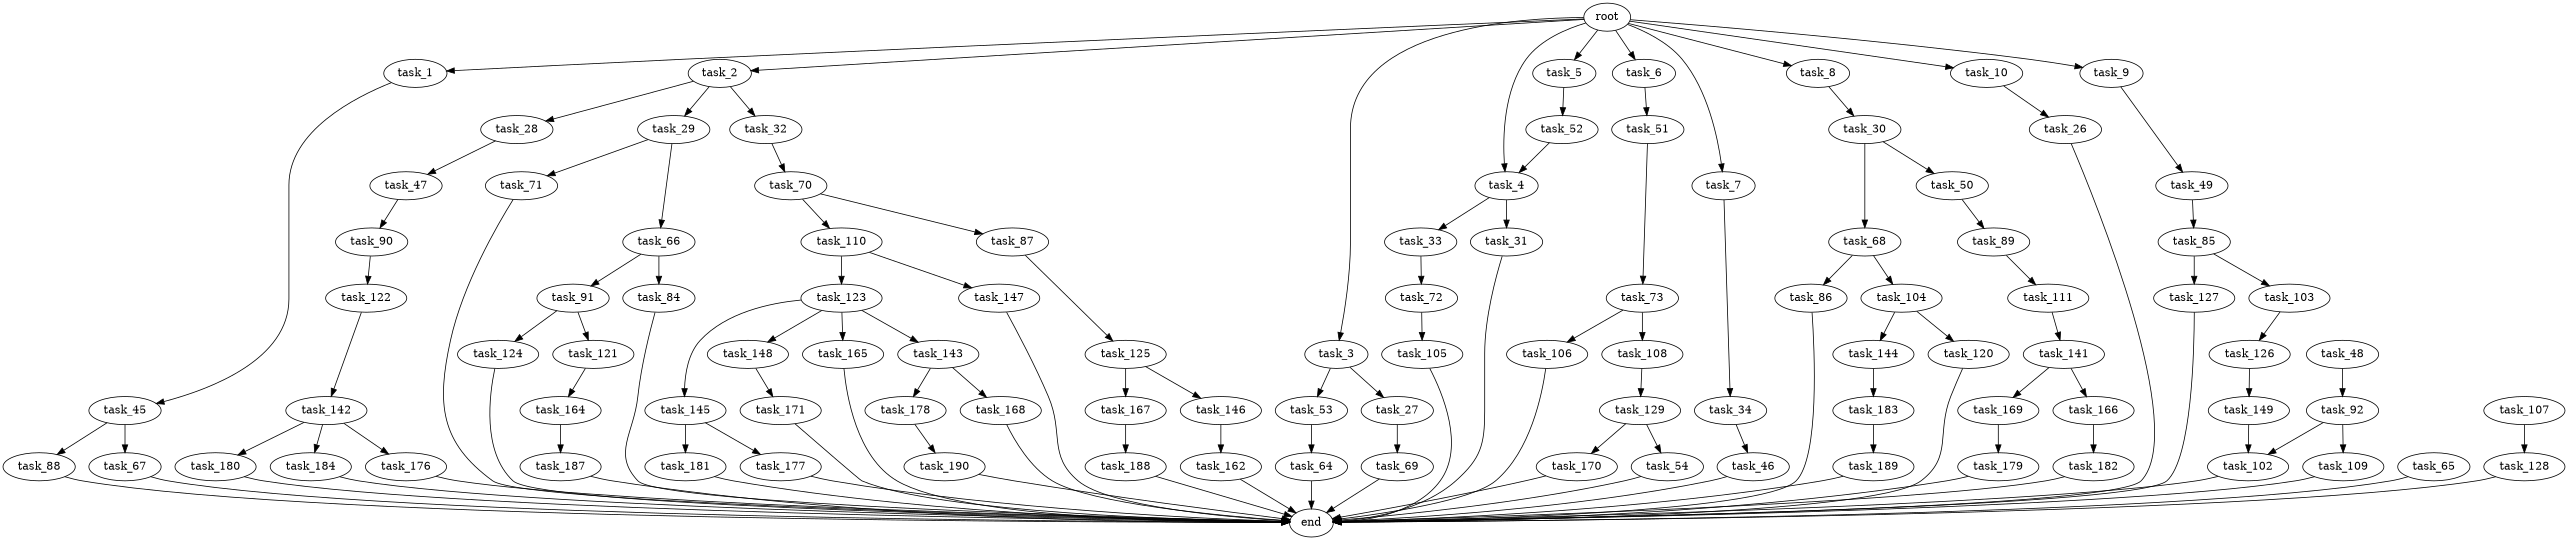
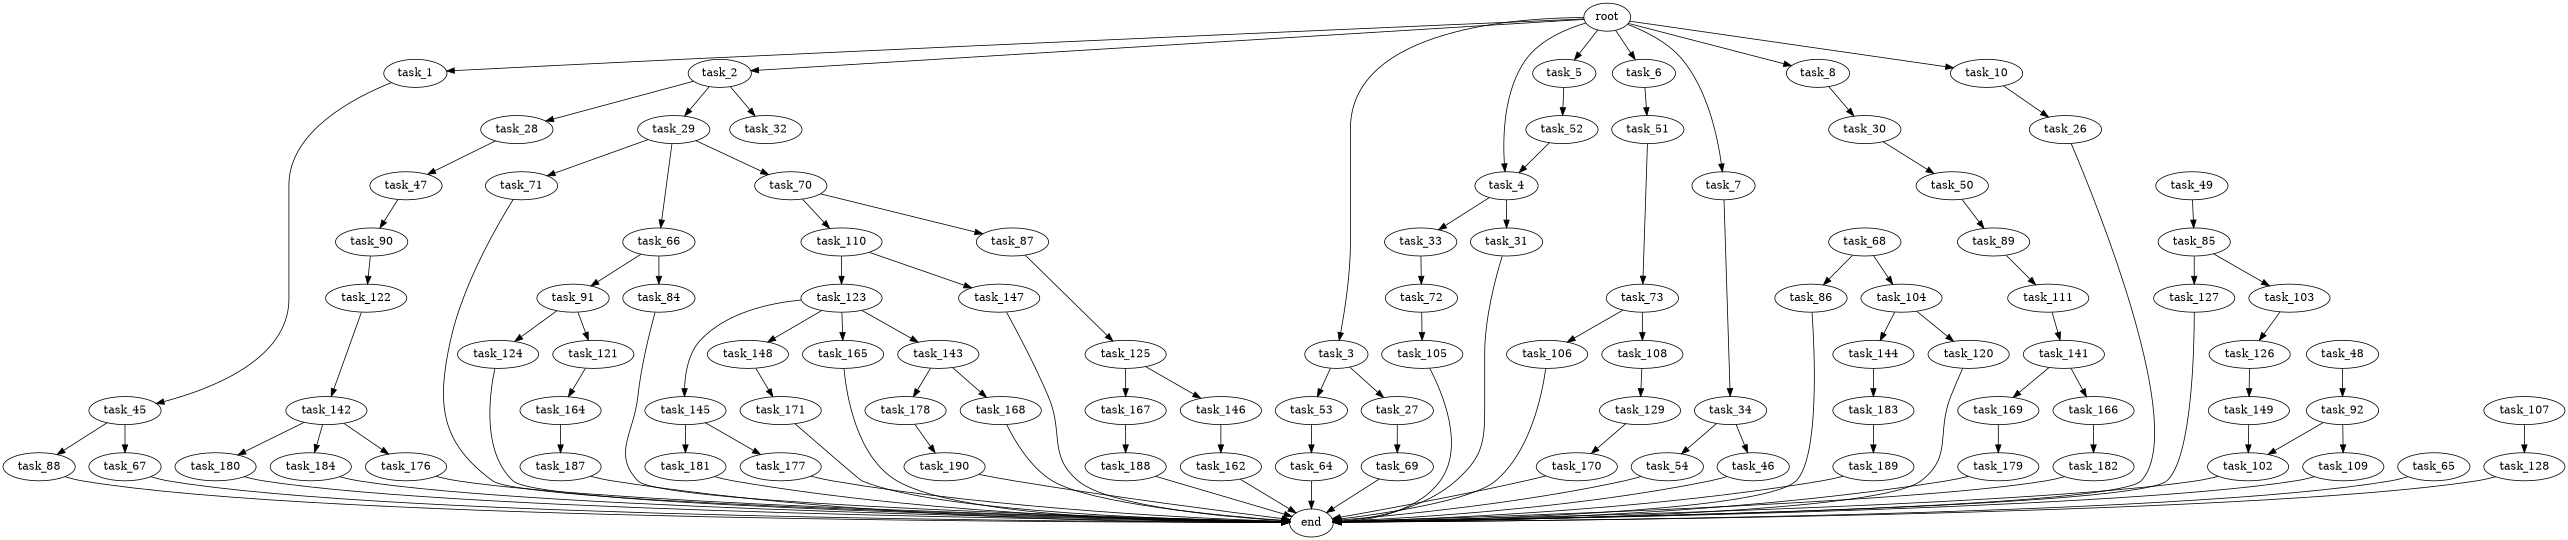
node "task_9": removed
edge "task_32" -> "task_70": now "task_29" -> "task_70"
edge "task_30" -> "task_68": removed
edge "task_129" -> "task_54": now "task_34" -> "task_54"
